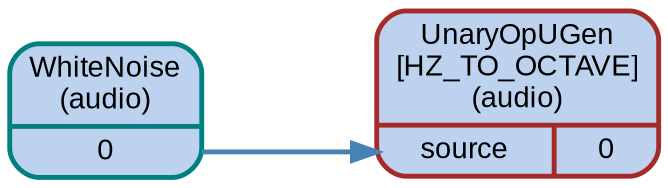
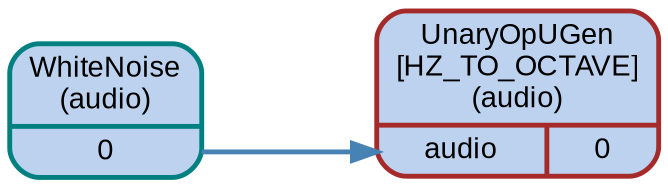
node "UnaryOpUGen": text "source" -> "audio"
